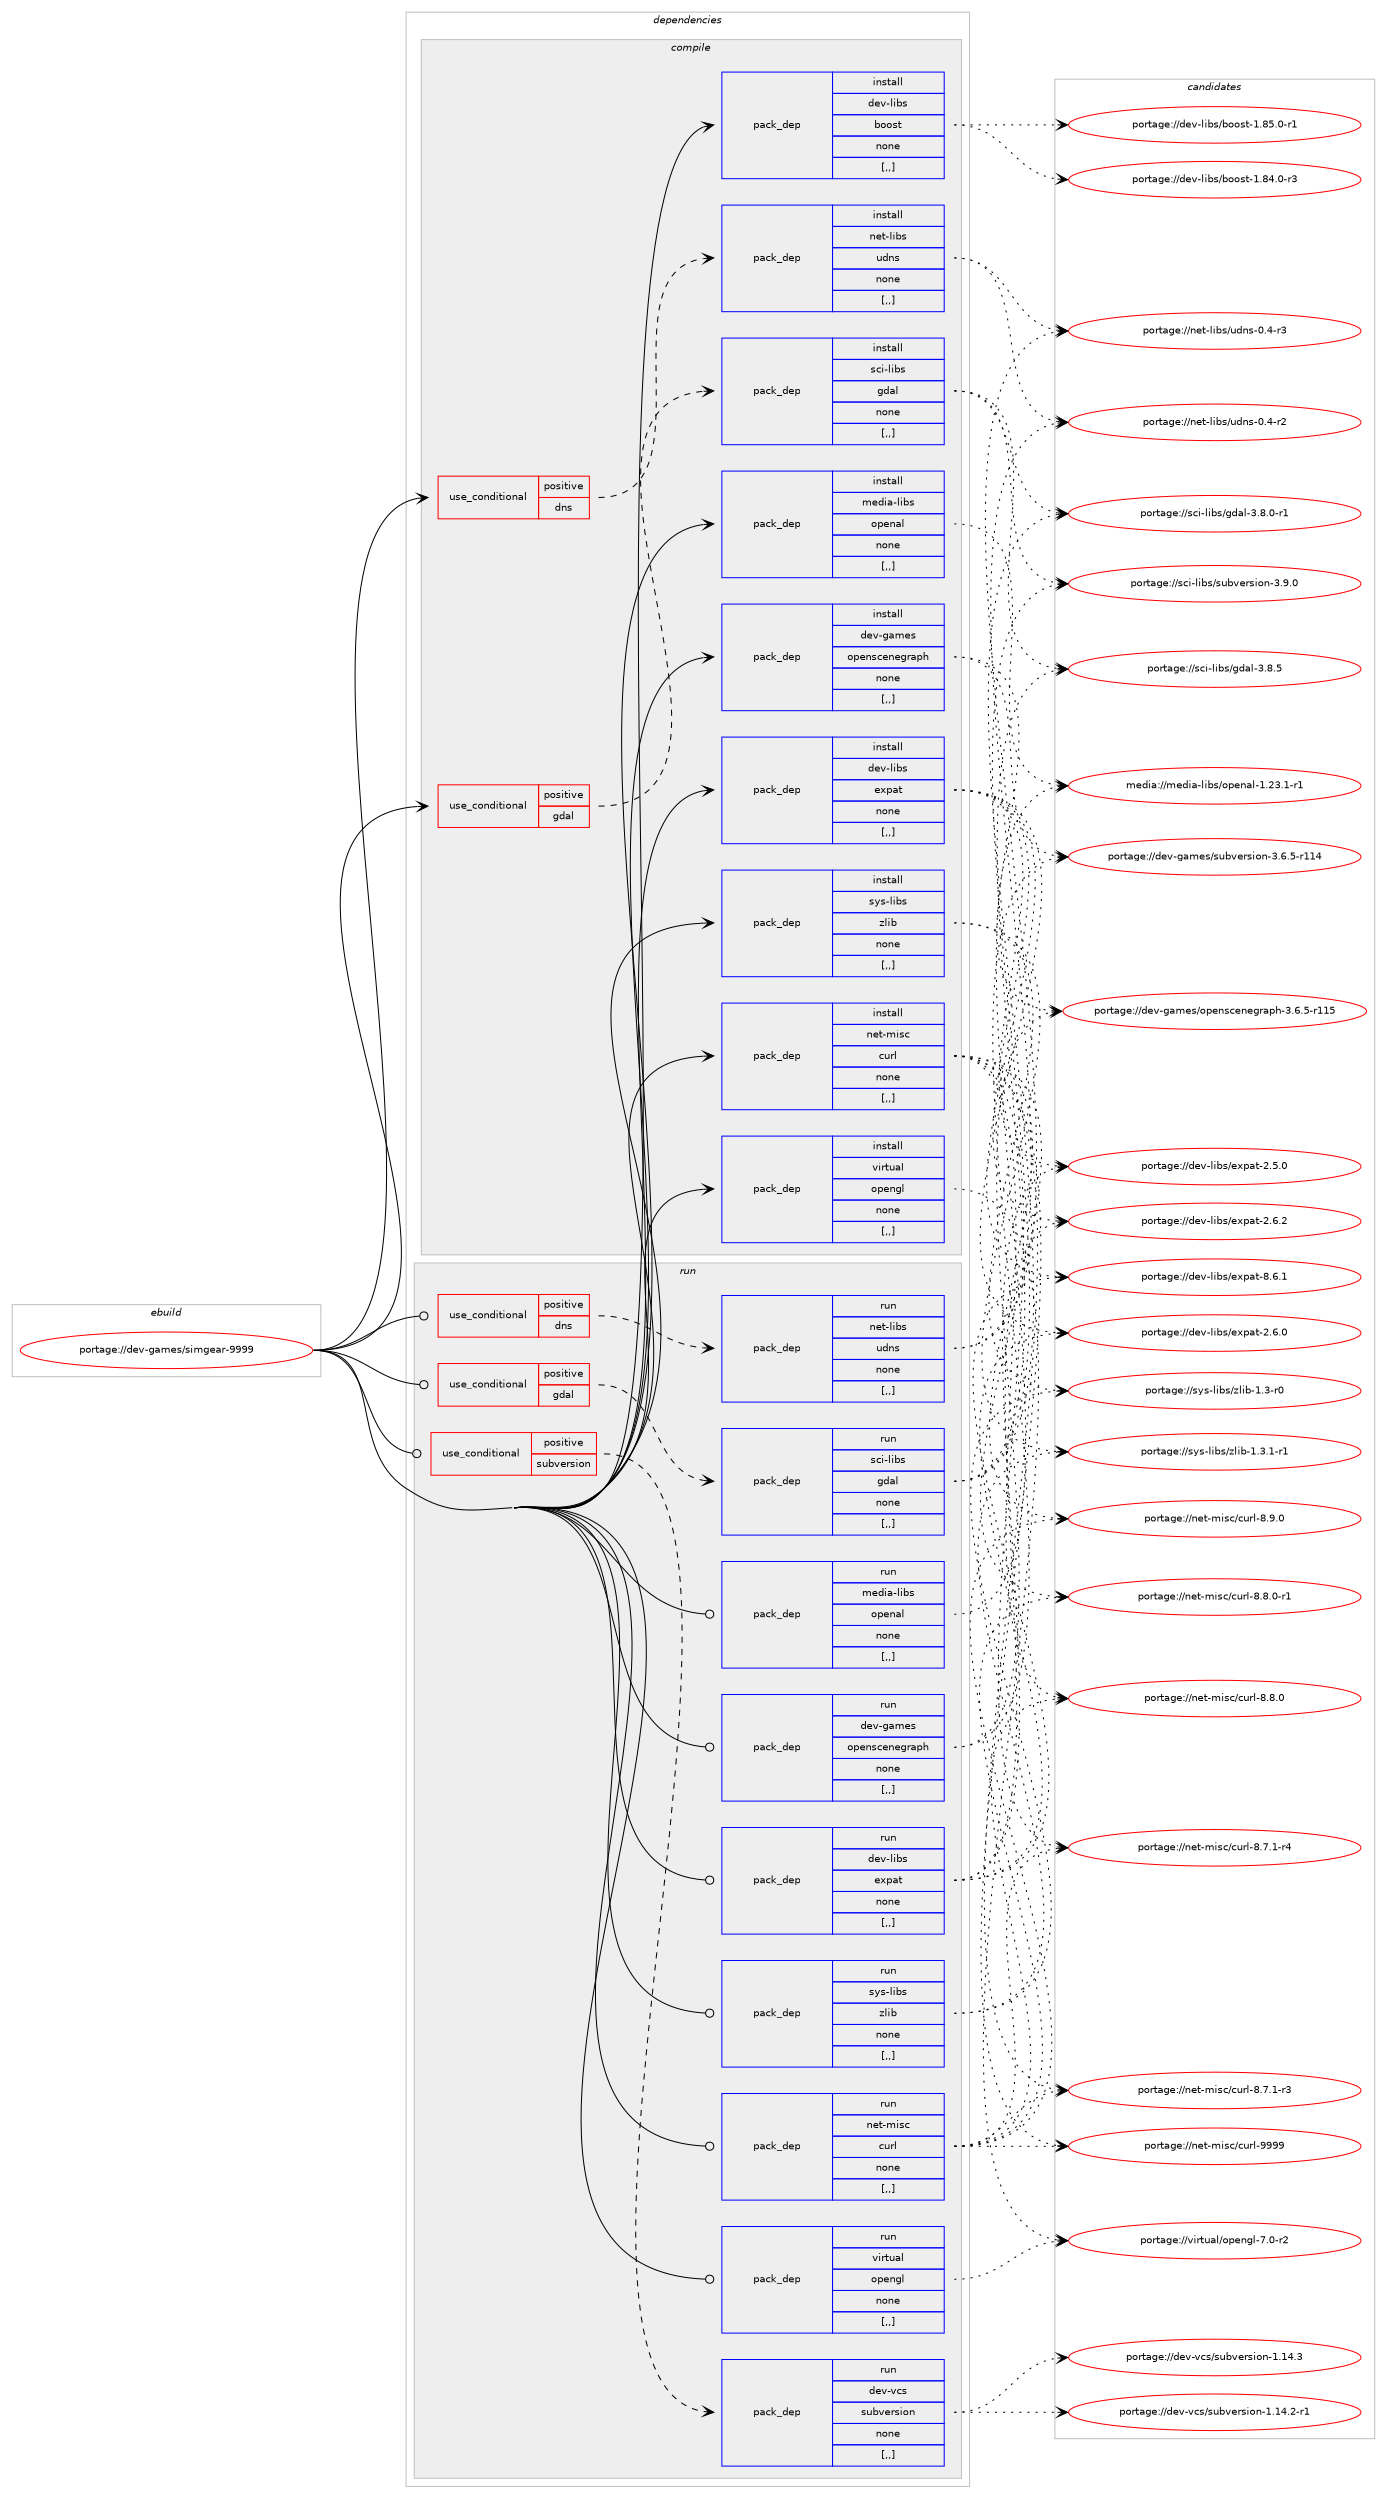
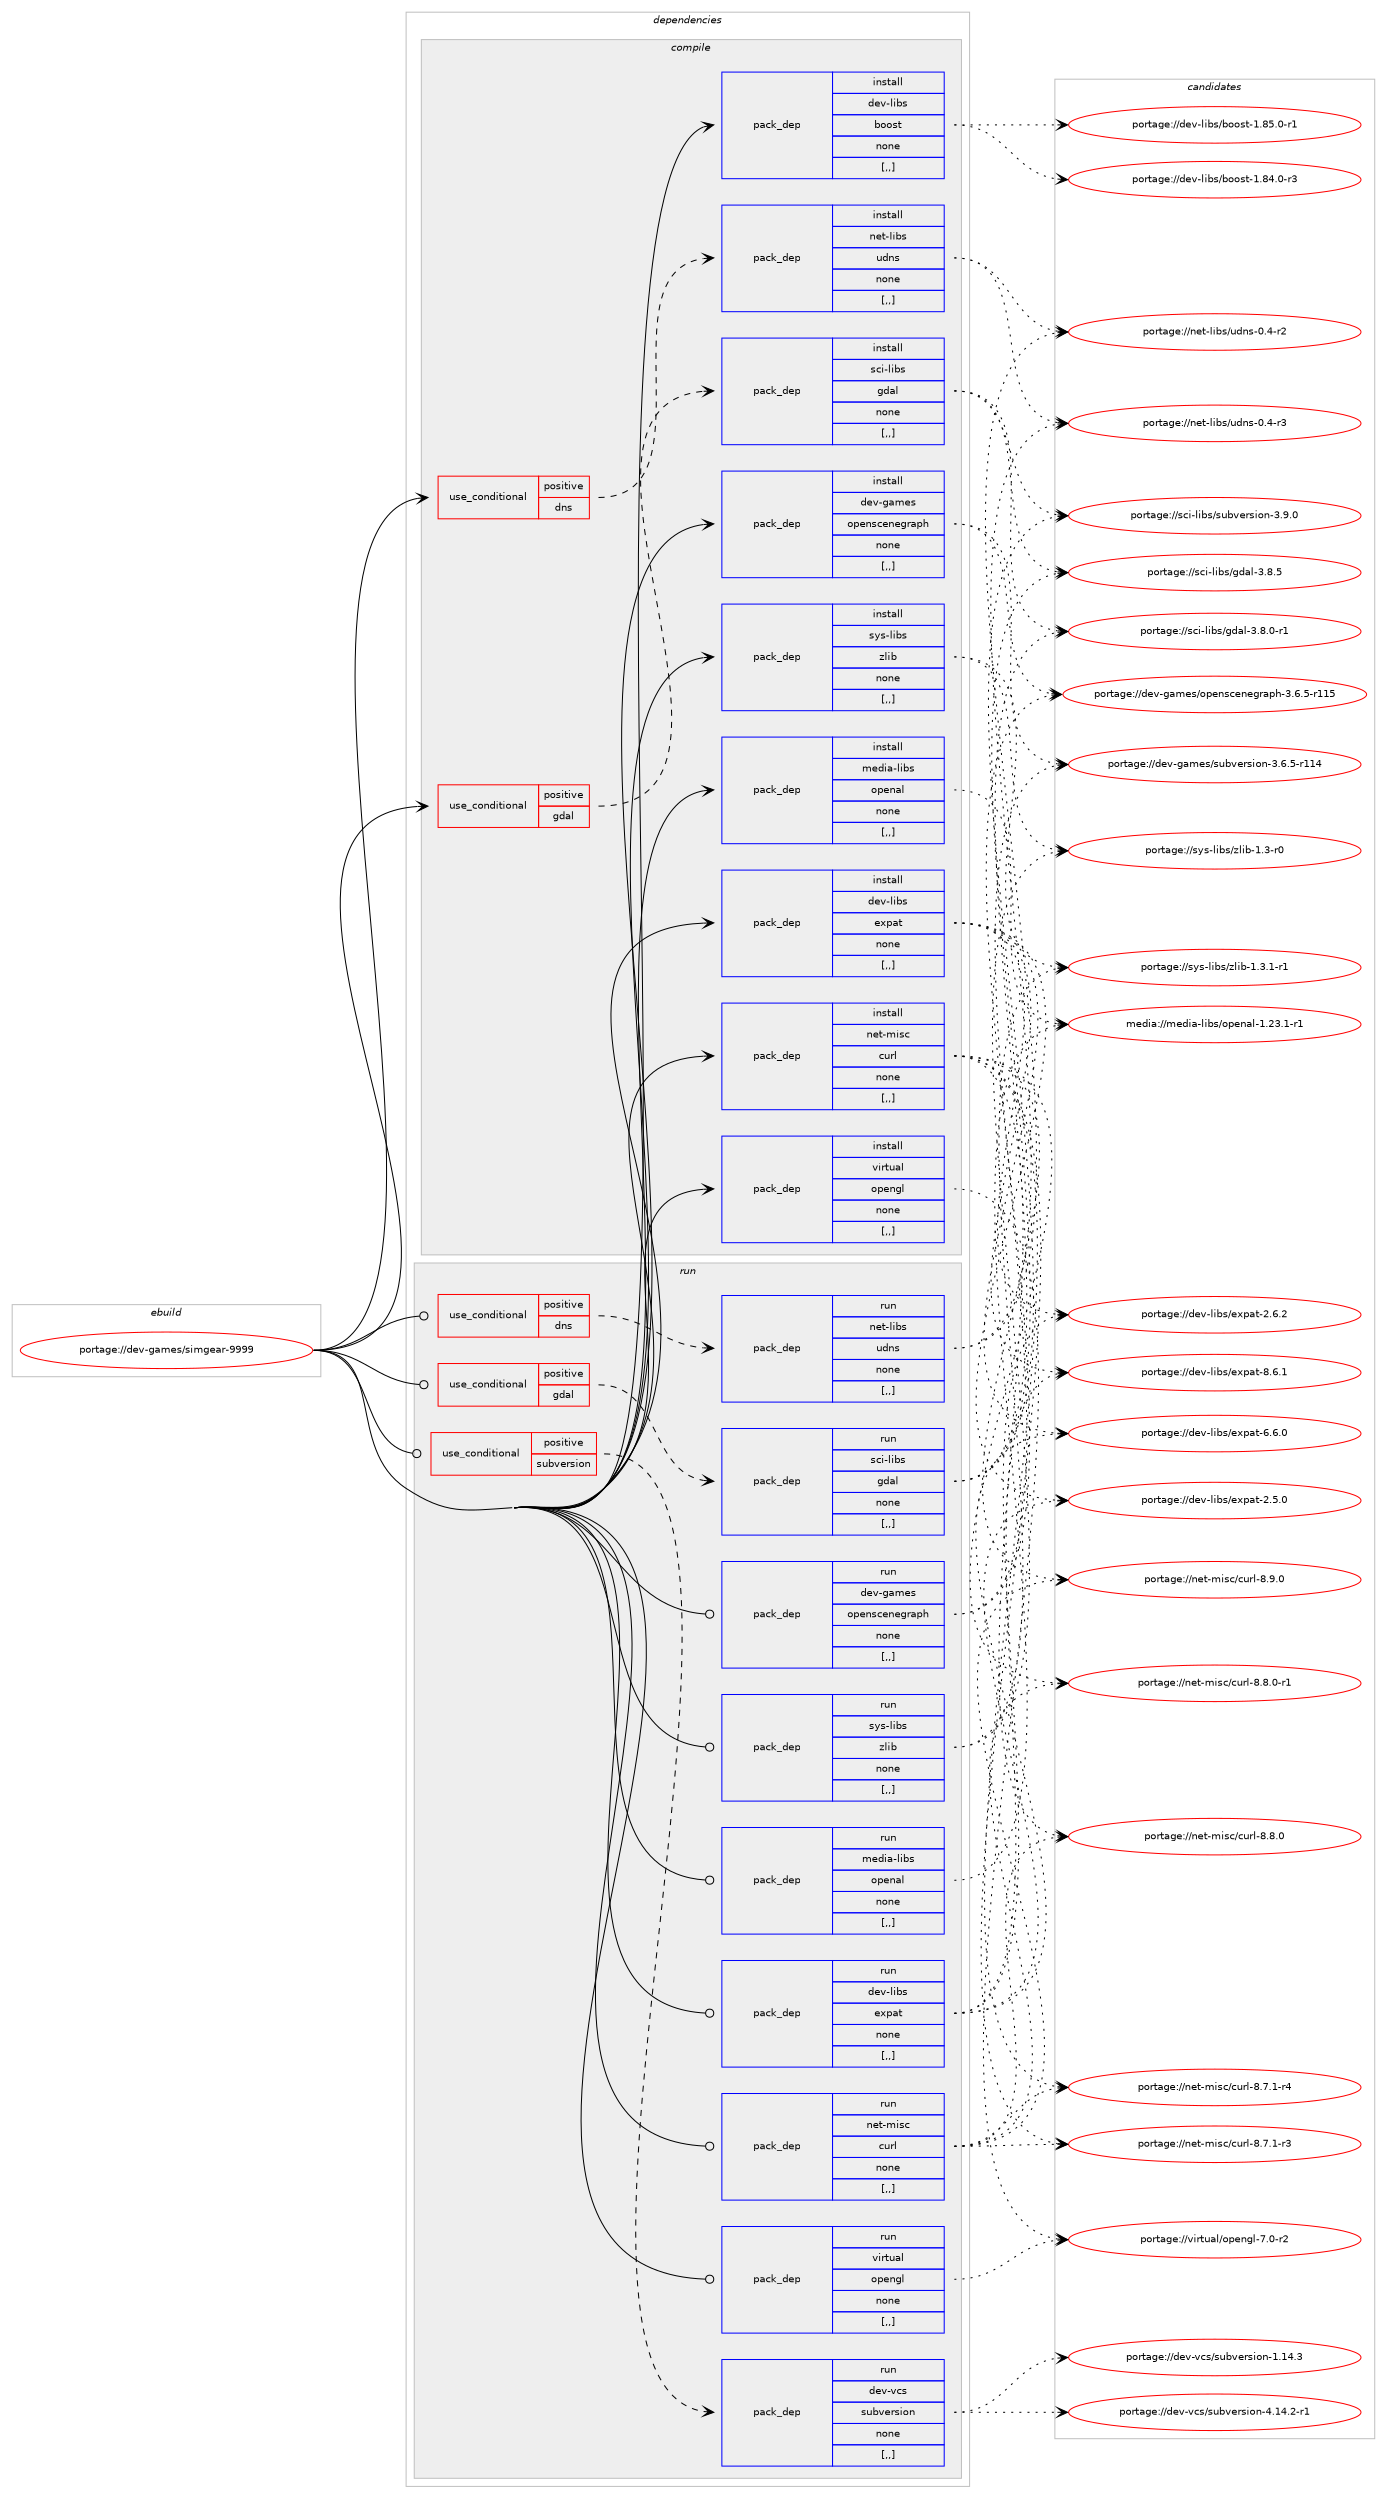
node "portage://dev-libs/expat-2.6.0": label "portage://dev-libs/expat-2.6.0" -> "portage://dev-libs/expat-6.6.0"
node "portage://net-misc/curl-9999": removed
node "portage://dev-vcs/subversion-1.14.2-r1": label "portage://dev-vcs/subversion-1.14.2-r1" -> "portage://dev-vcs/subversion-4.14.2-r1"
